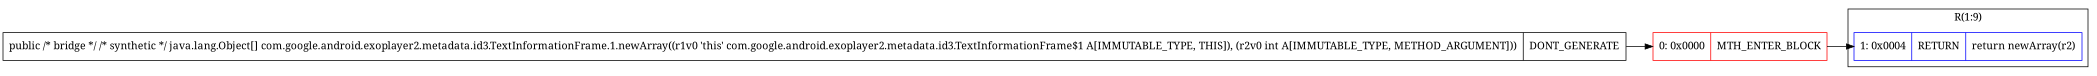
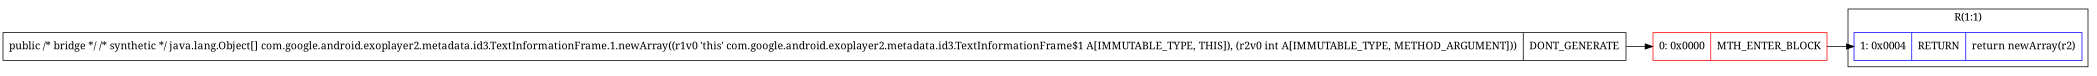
cluster "R(1:9)": label "R(1:9)" -> "R(1:1)"
